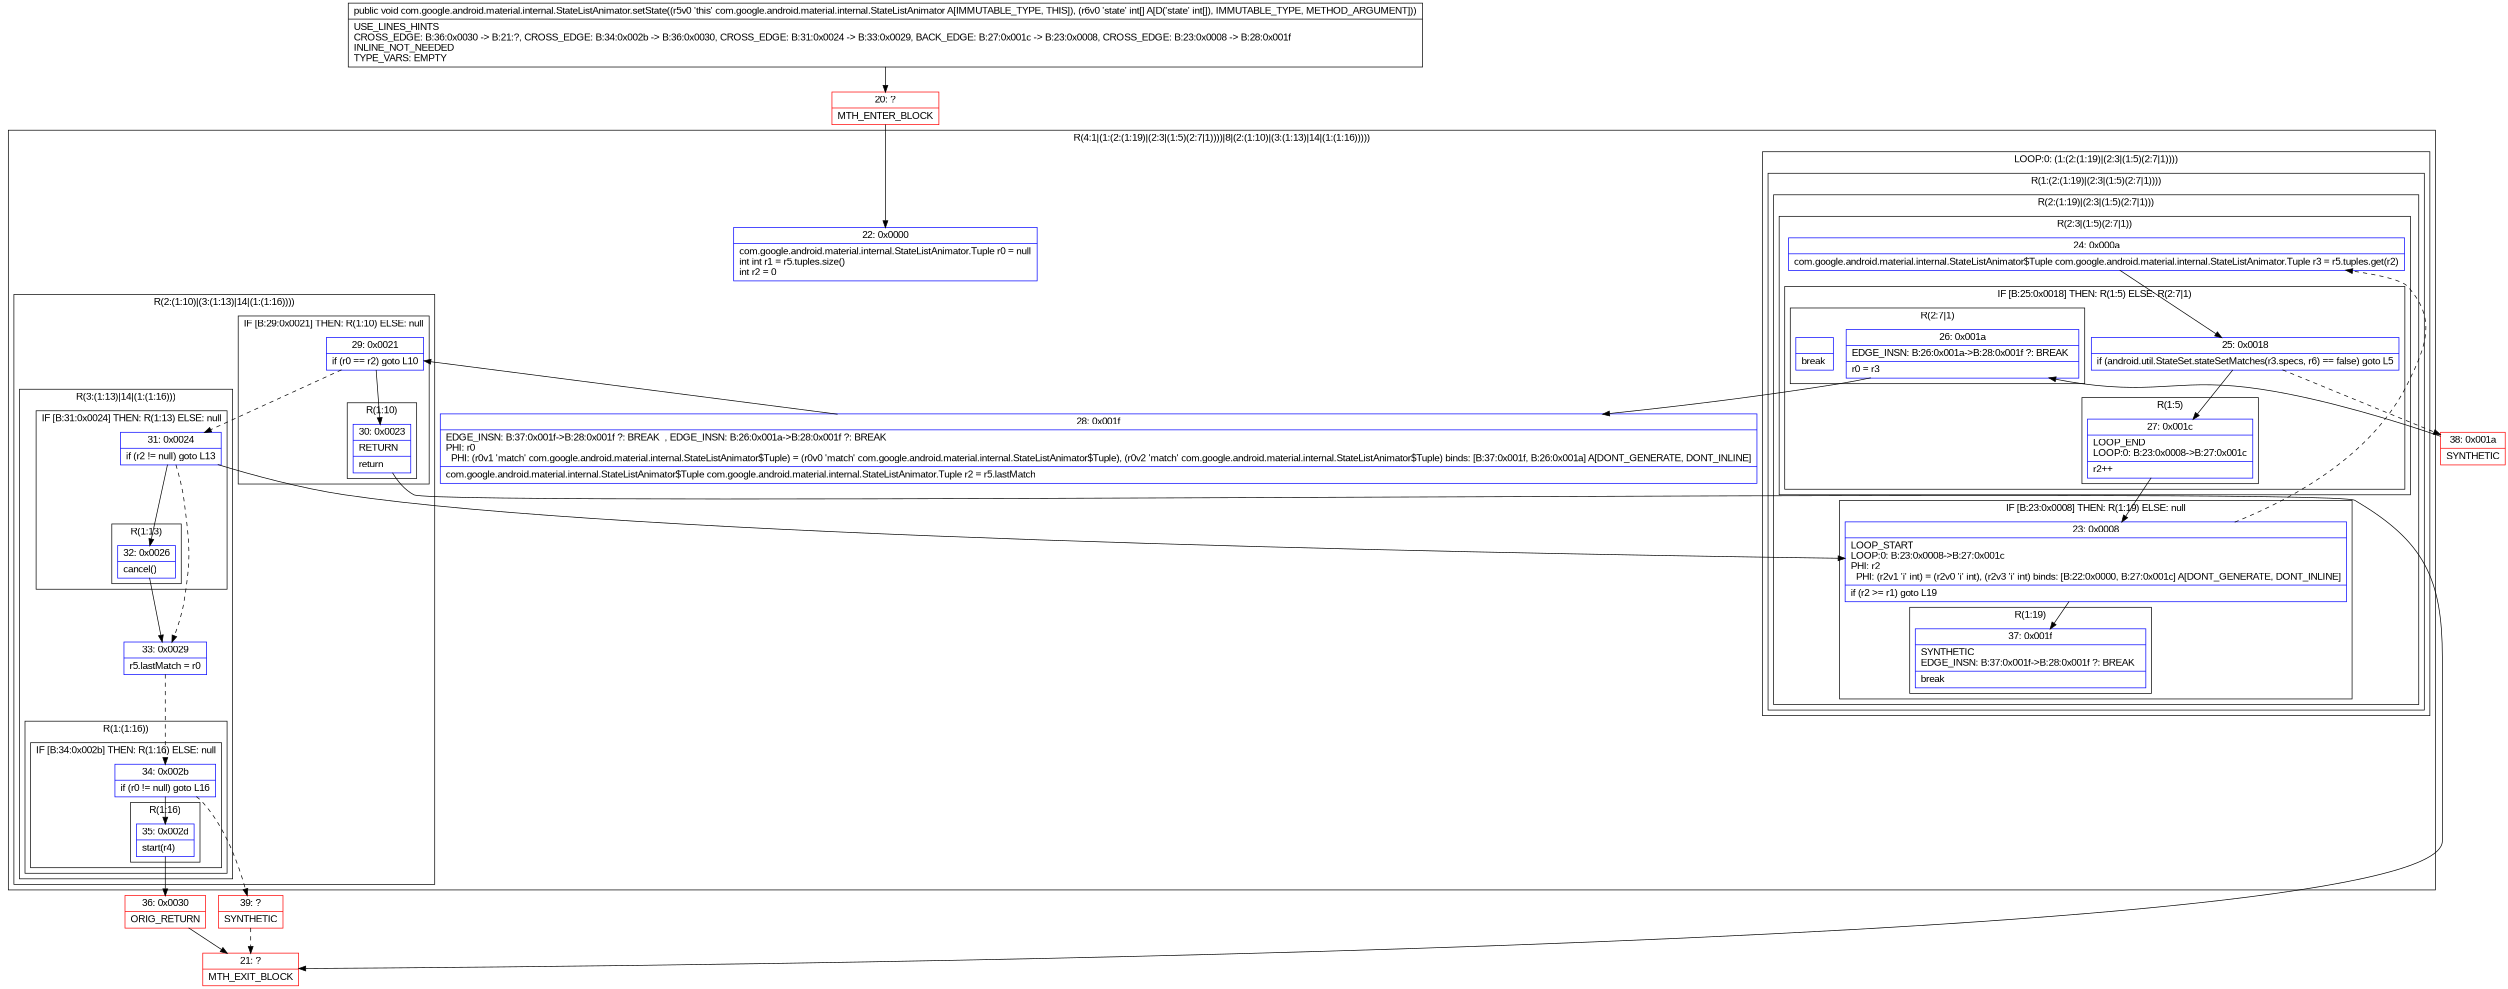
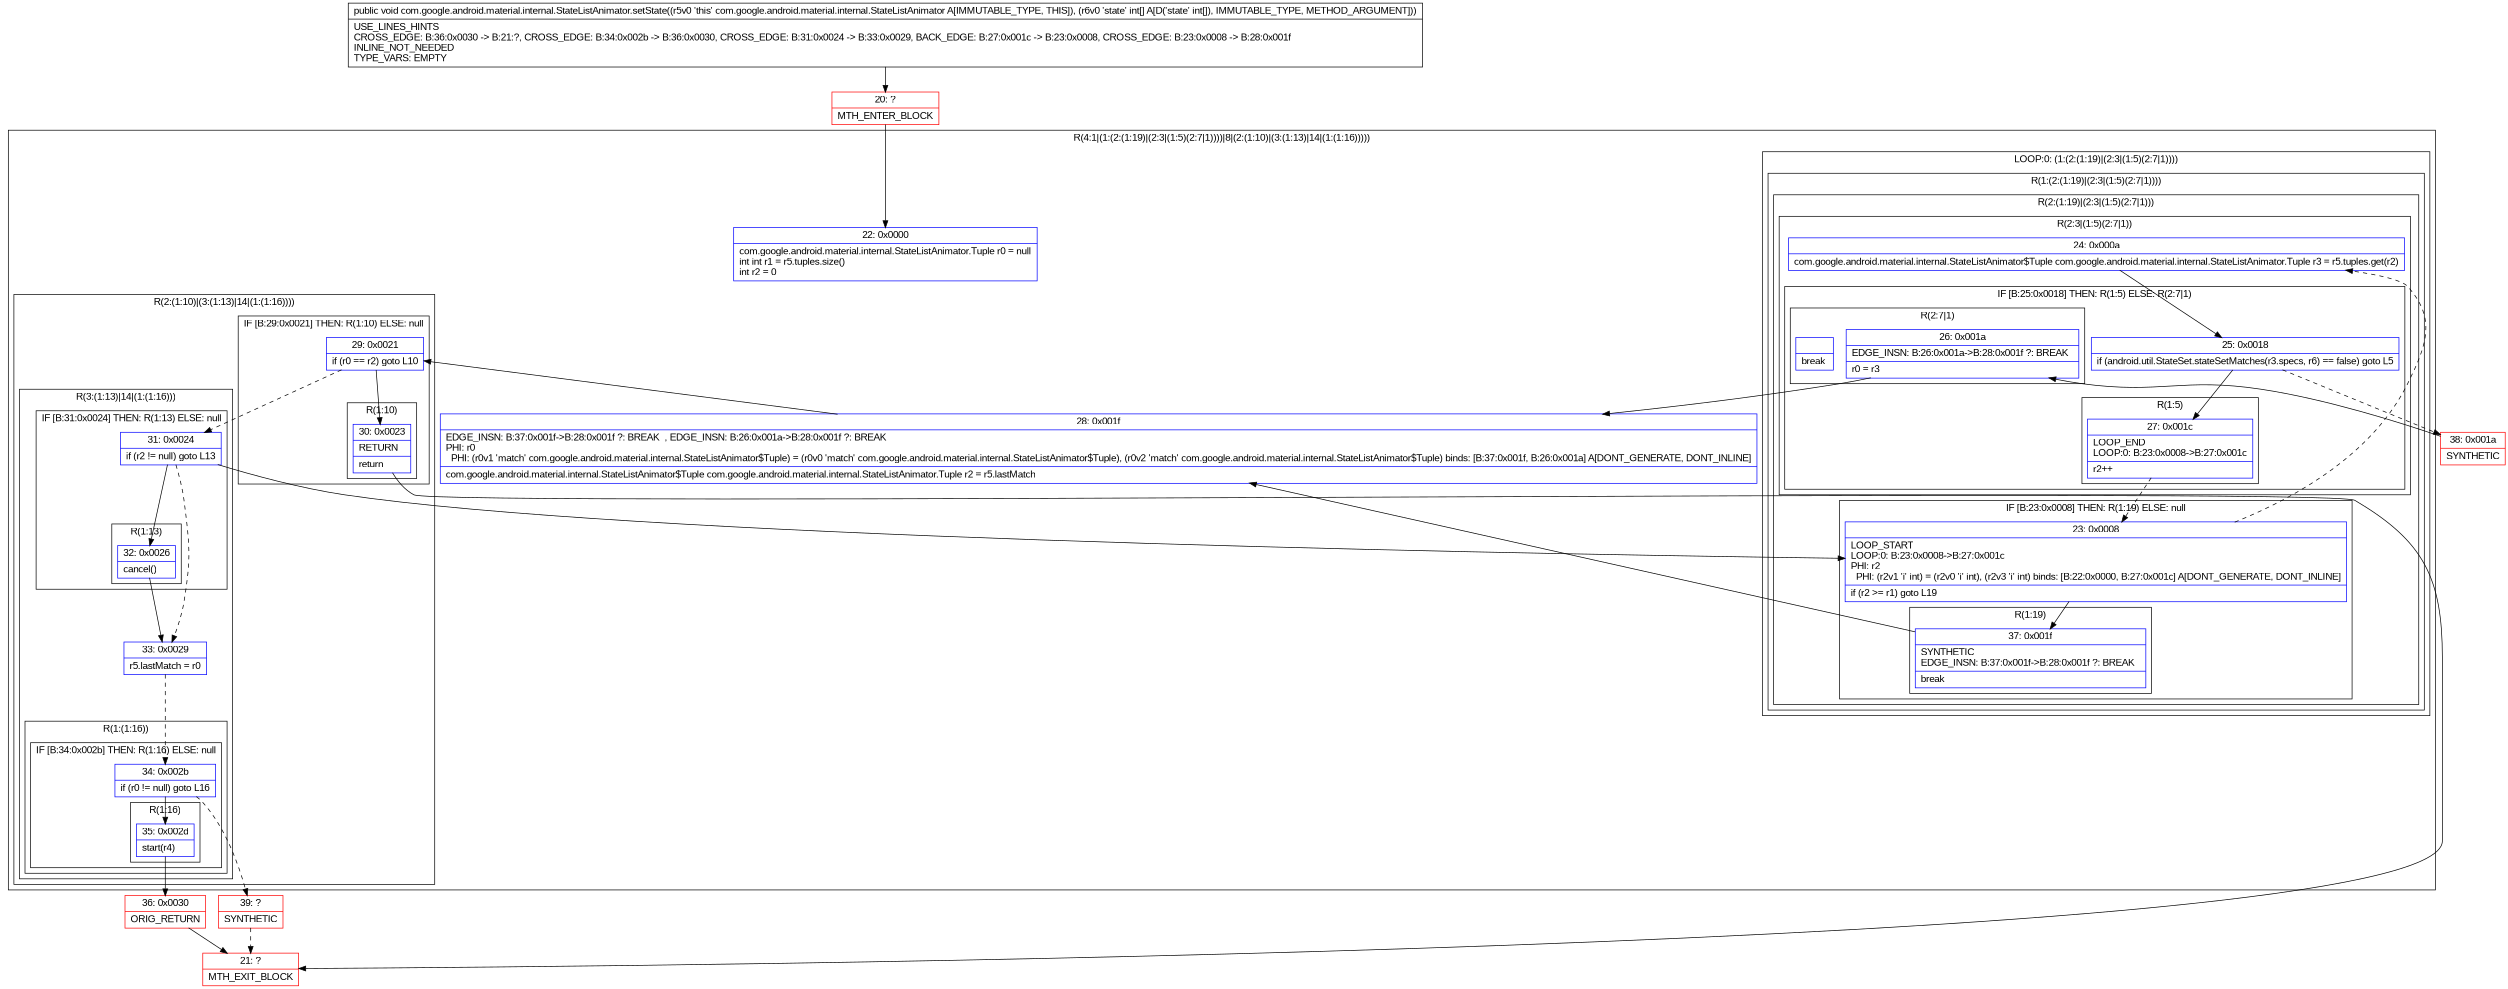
edge "27: 0x001c" -> "23: 0x0008": style solid -> dashed
edge "37: 0x001f" -> "28: 0x001f": added
